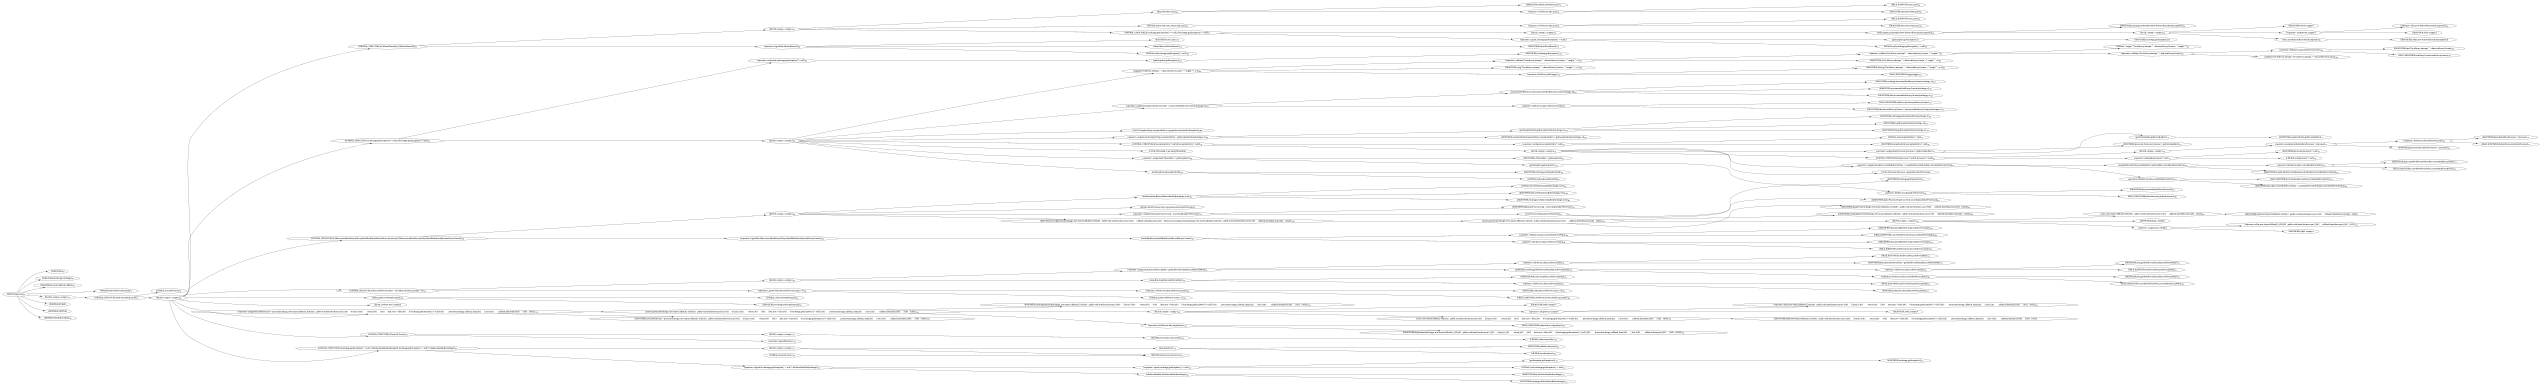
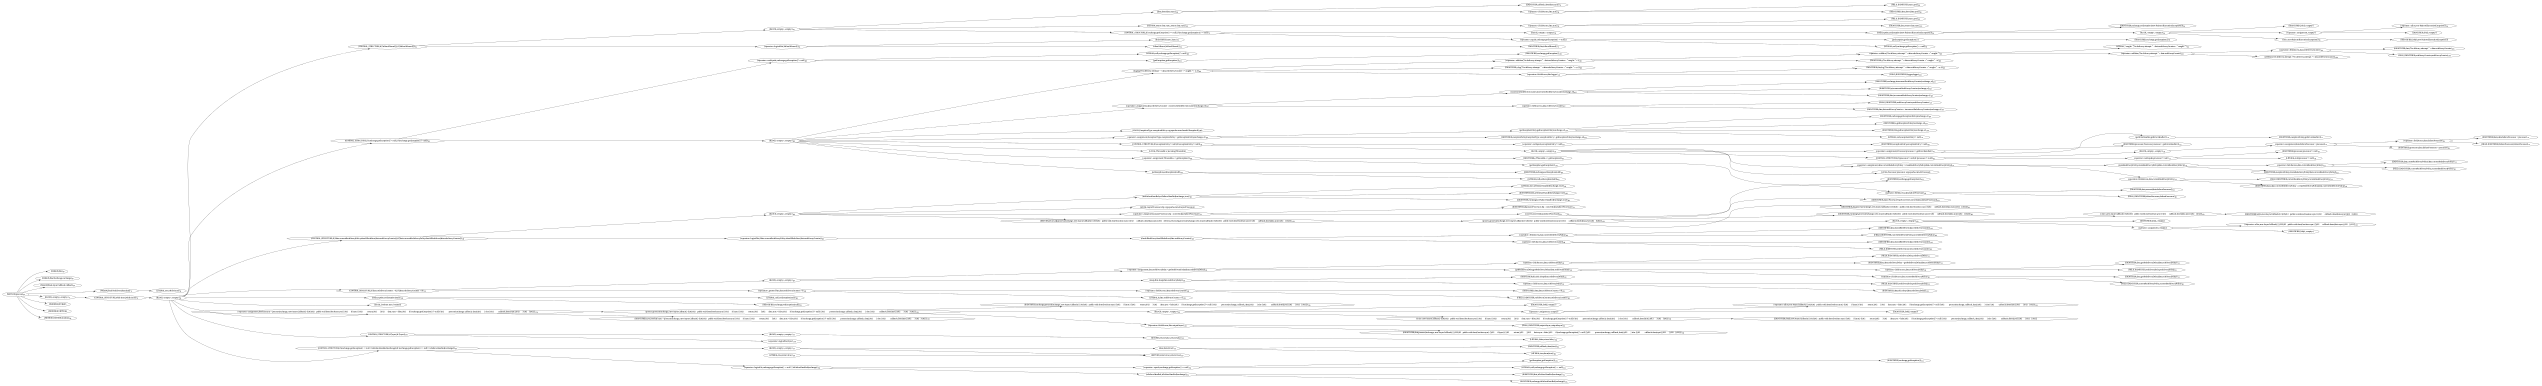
edge "(<operator>.logicalNot,!isRunAllowed())" -> "(LITERAL,null,exchange.getException() != null)": now "(<operator>.notEquals,exchange.getException() != null)" -> "(LITERAL,null,exchange.getException() != null)"
edge "(<operator>.notEquals,exceptionPolicy != null)" -> "(LITERAL,null,exceptionPolicy != null)": now "(getExceptionPolicy,getExceptionPolicy(exchange, e))" -> "(LITERAL,null,exceptionPolicy != null)"
edge "(CONTROL_STRUCTURE,while (true),while (true))" -> "(LITERAL,true,while (true))": now "(PARAM,final RedeliveryData data)" -> "(LITERAL,true,while (true))"
